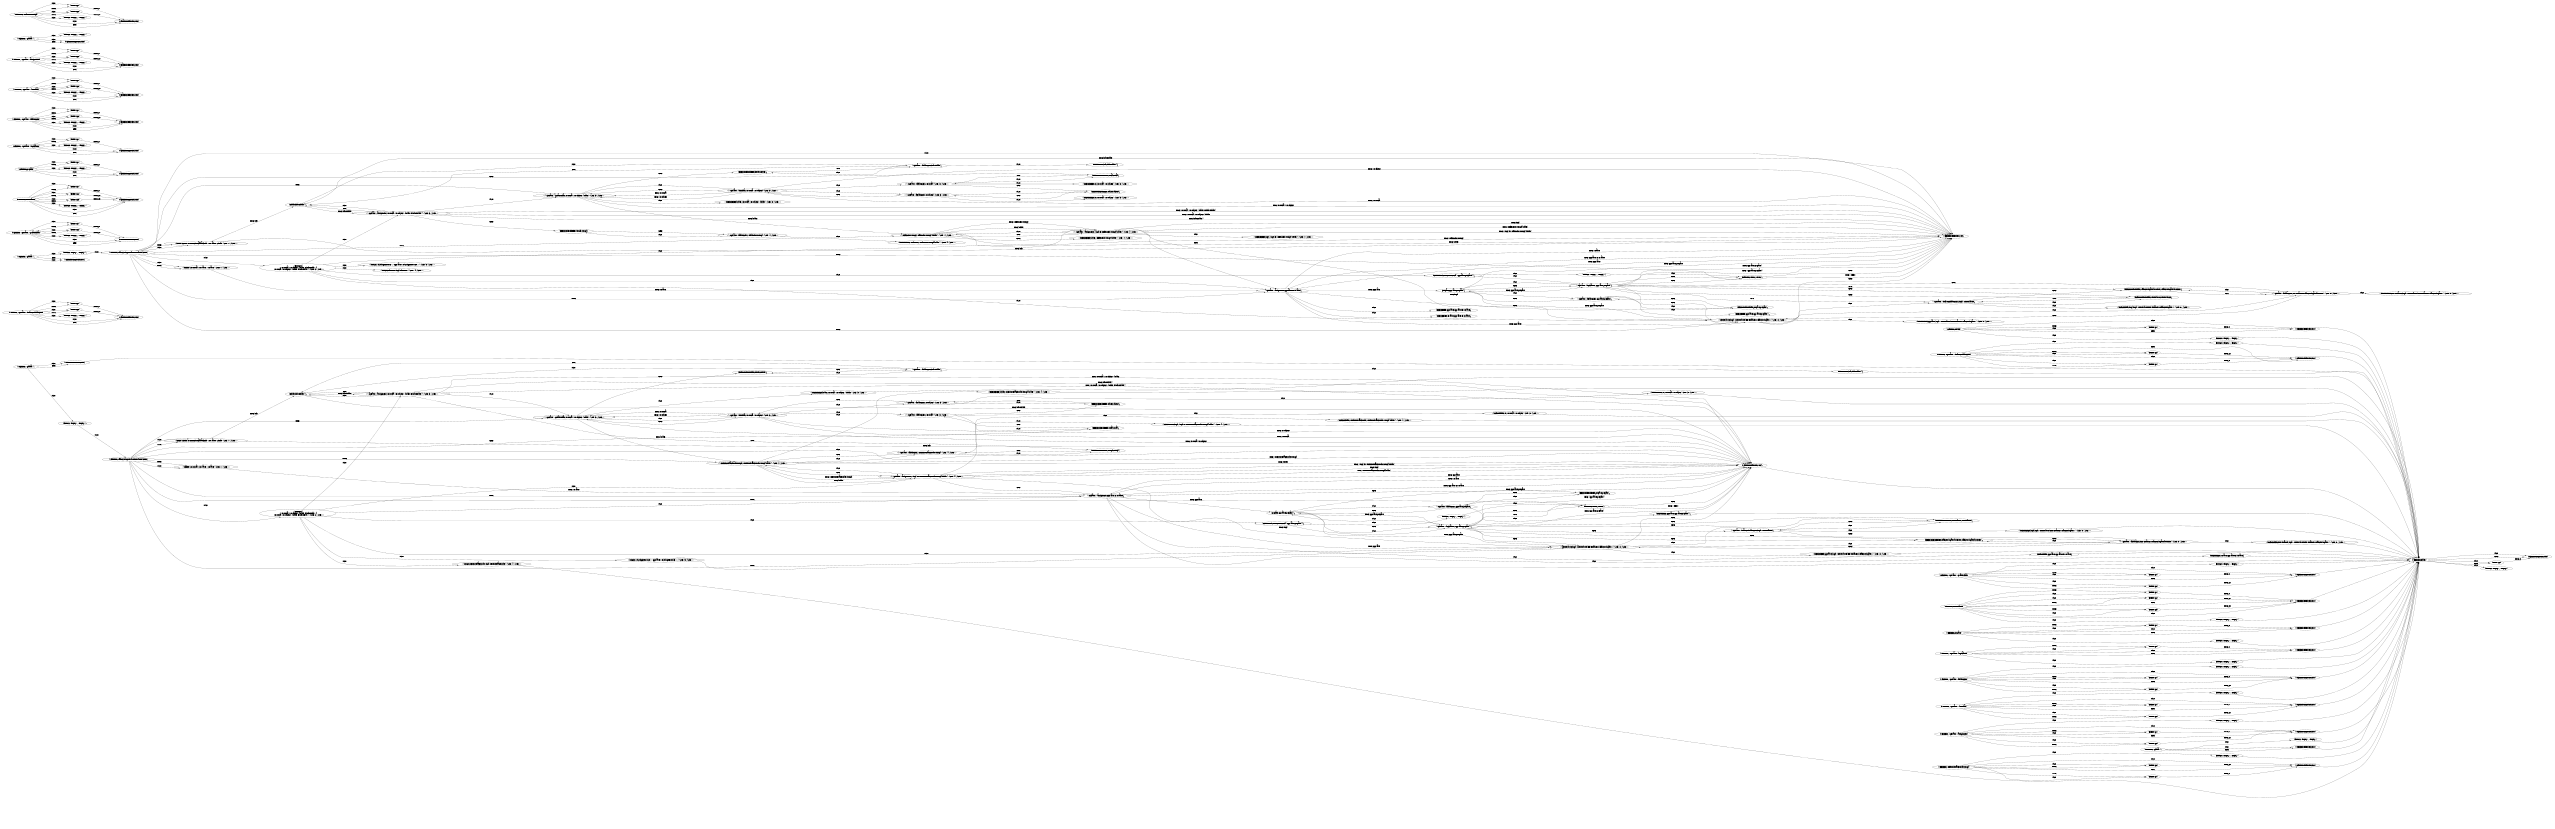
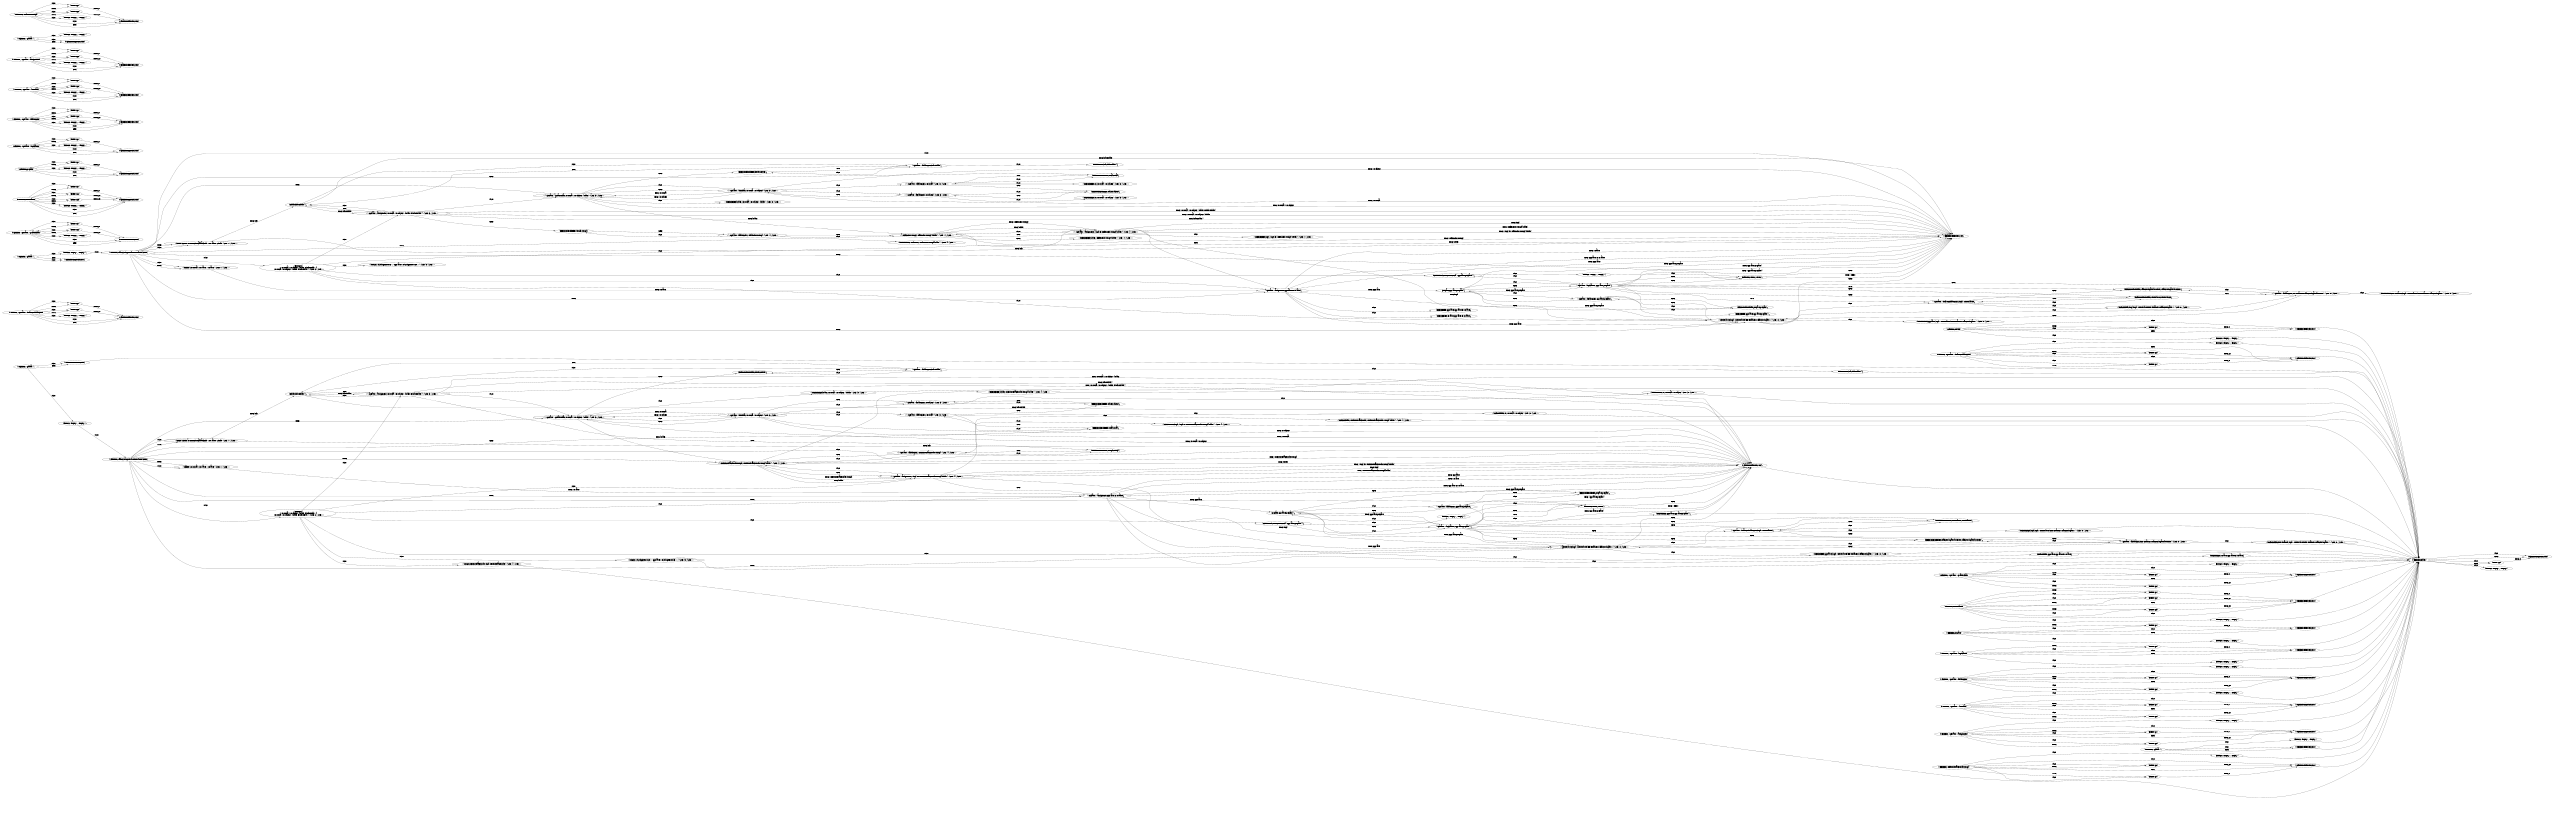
edge "<(<operator>.fieldAccess,V8Element::toImpl)<SUB>4</SUB>>" -> "<(V8Element.toImpl,V8Element::toImpl(holder))<SUB>4</SUB>>": added, label "CFG:"
node "<(LOCAL,Element* impl: Element*)<SUB>4</SUB>>": removed
